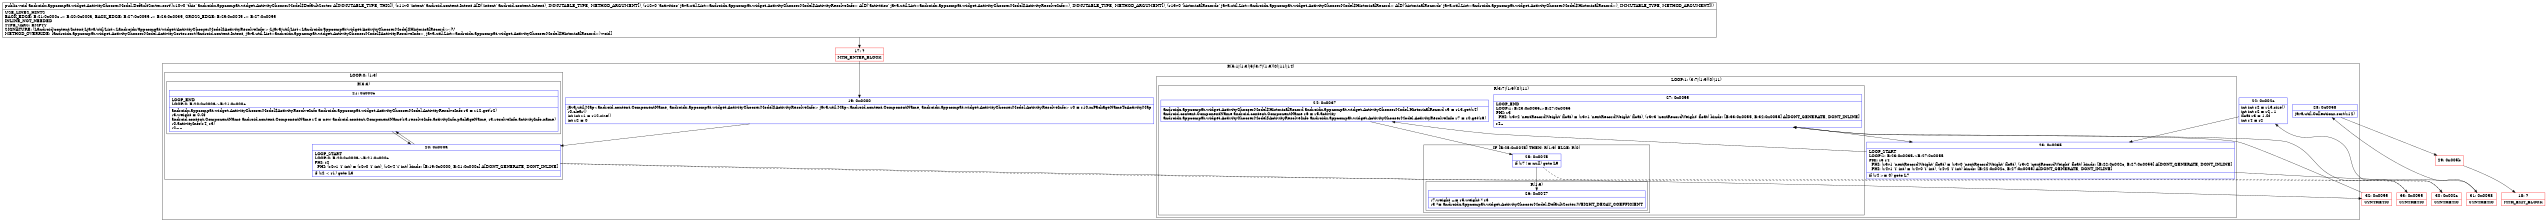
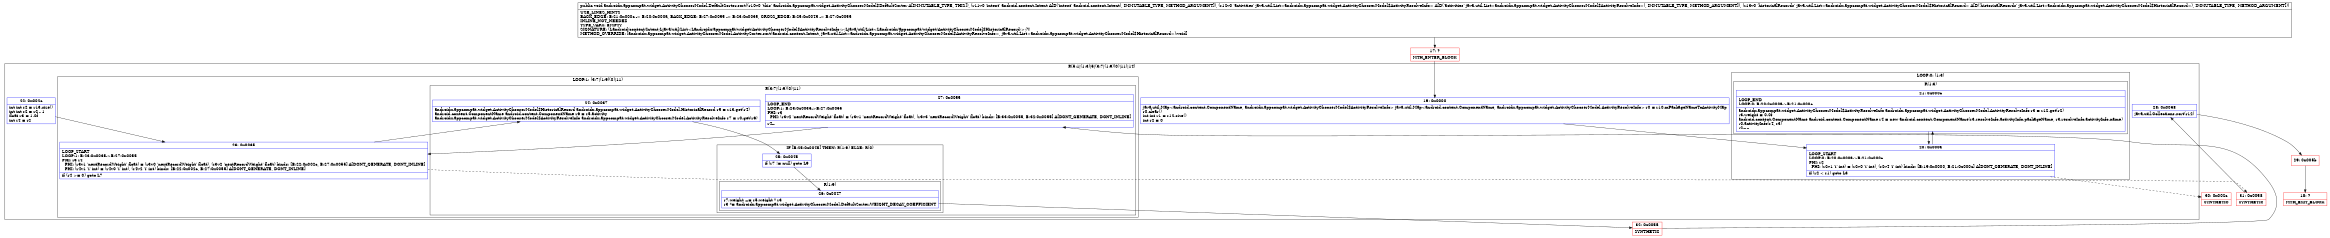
cluster "R(3:3)": label "R(3:3)" -> "R(1:3)"
edge "30: 0x002c" -> "22: 0x002c": removed
edge "23: 0x0035" -> "31: 0x0058": style solid -> dashed
edge "20: 0x000a" -> "32: 0x0055": now "26: 0x0047" -> "32: 0x0055"
node "33: 0x0055": removed
